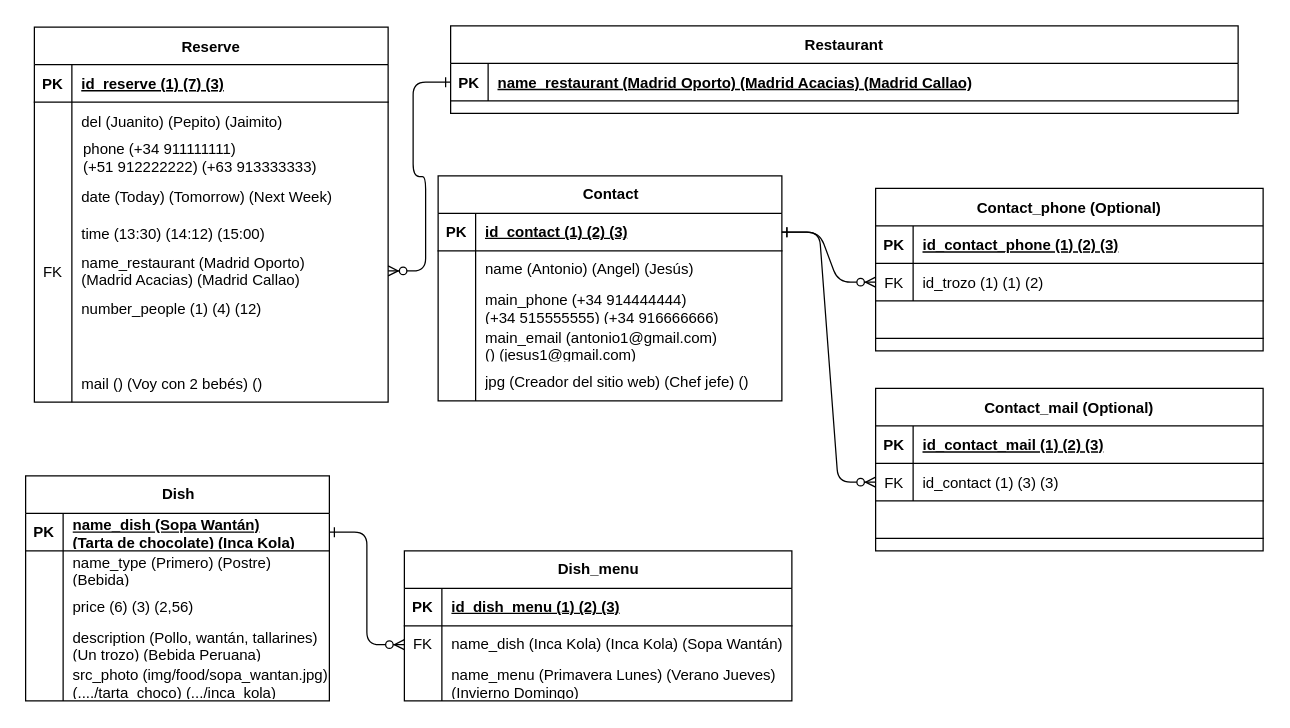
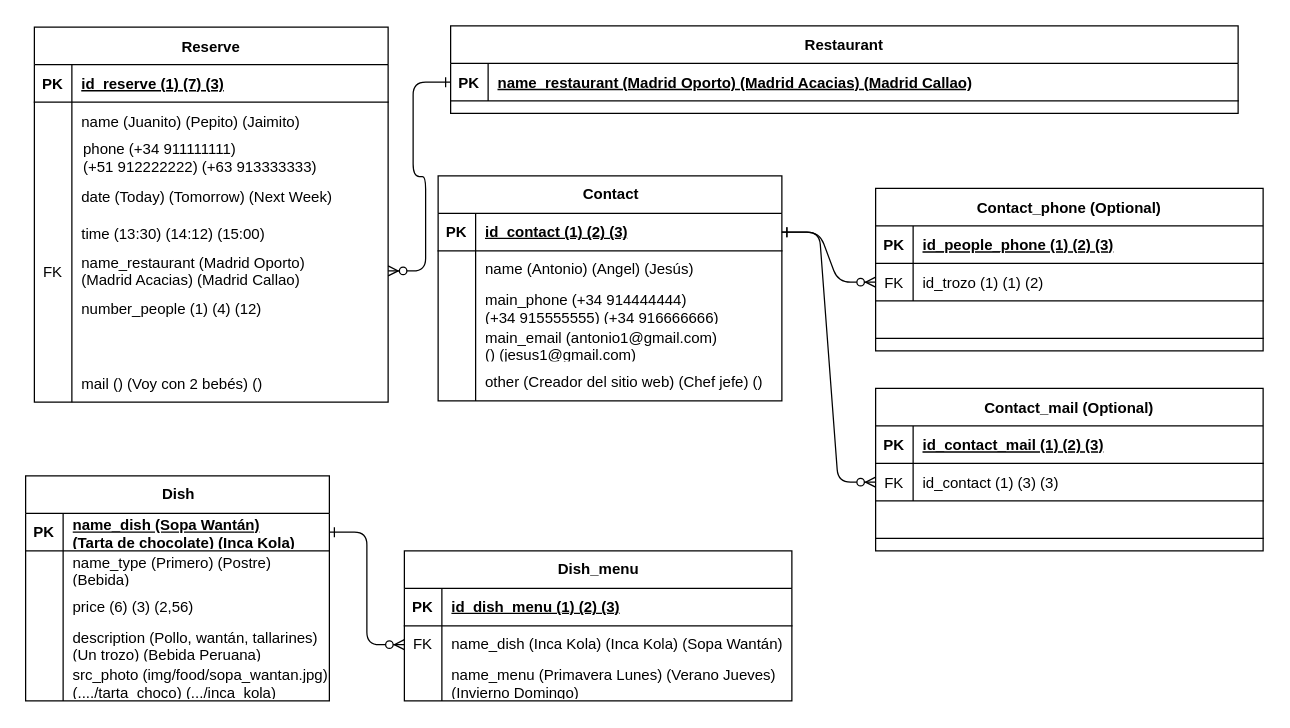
node "del (Juanito) (Pepito) (Jaimito)": label "del (Juanito) (Pepito) (Jaimito)" -> "name (Juanito) (Pepito) (Jaimito)"
node "id_contact_phone (1) (2) (3)": label "id_contact_phone (1) (2) (3)" -> "id_people_phone (1) (2) (3)"
node "main_phone (+34 914444444) (+34 515555555) (+34 916666666)": label "main_phone (+34 914444444) (+34 515555555) (+34 916666666)" -> "main_phone (+34 914444444) (+34 915555555) (+34 916666666)"
node "jpg (Creador del sitio web) (Chef jefe) ()": label "jpg (Creador del sitio web) (Chef jefe) ()" -> "other (Creador del sitio web) (Chef jefe) ()"
